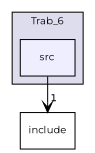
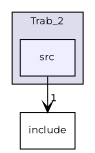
cluster "Trab_6": label "Trab_6" -> "Trab_2"
